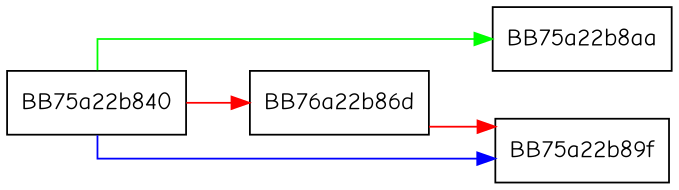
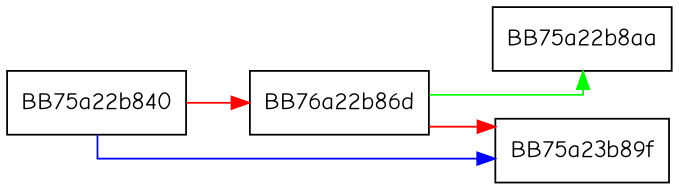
edge "BB75a22b840" -> "BB75a22b8aa": now "BB76a22b86d" -> "BB75a22b8aa"
node "BB75a22b89f": label "BB75a22b89f" -> "BB75a23b89f"
